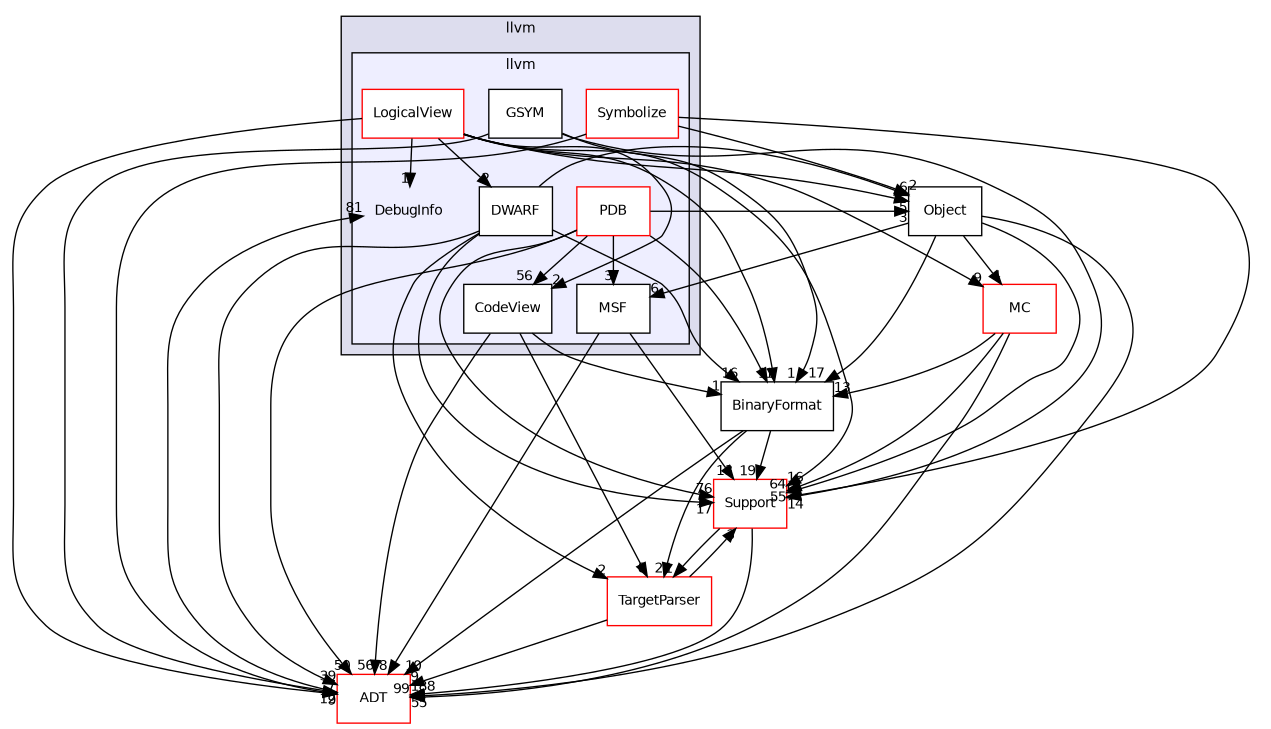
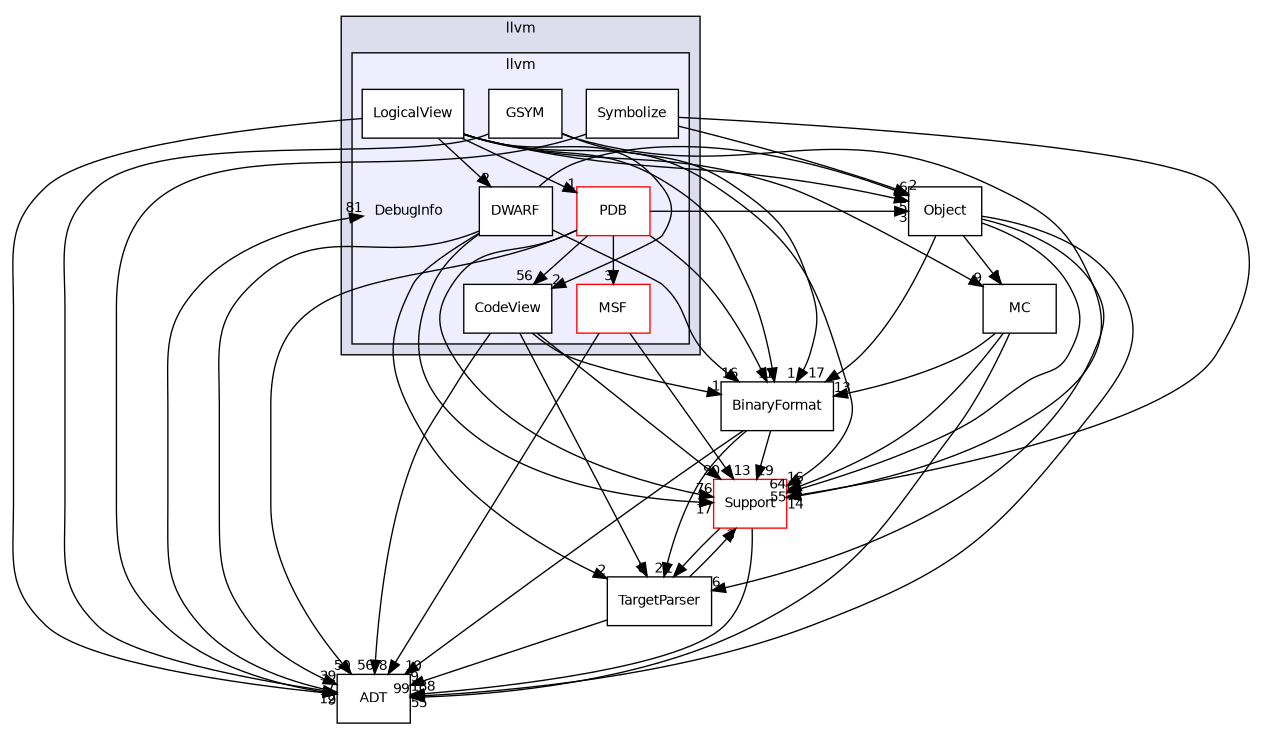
node "LogicalView": color red -> black
node "Symbolize": color red -> black
edge "LogicalView" -> "DebugInfo": now "LogicalView" -> "PDB"
edge "Object" -> "MSF": now "Object" -> "TargetParser"
node "MSF": color black -> red
node "MC": color red -> black
edge "CodeView" -> "Support": added
node "TargetParser": color red -> black
node "ADT": color red -> black
